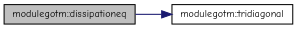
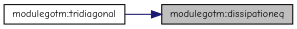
edge "modulegotm::dissipationeq" -> "modulegotm::tridiagonal": reversed
